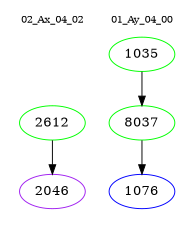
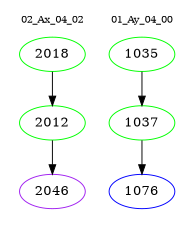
node "2018": added
node "2612": label "2612" -> "2012"
node "8037": label "8037" -> "1037"
